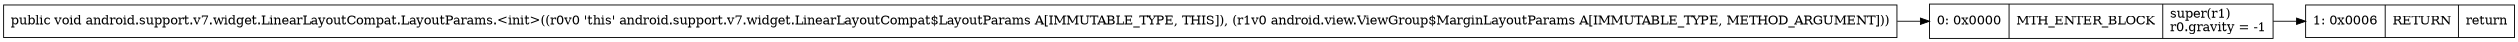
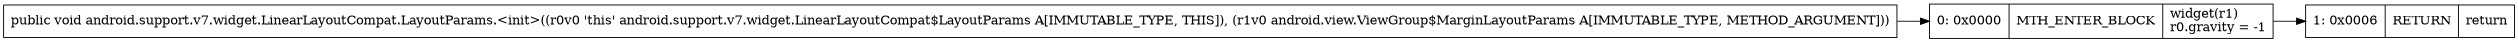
node "0: 0x0000": text "super(r1)" -> "widget(r1)"
